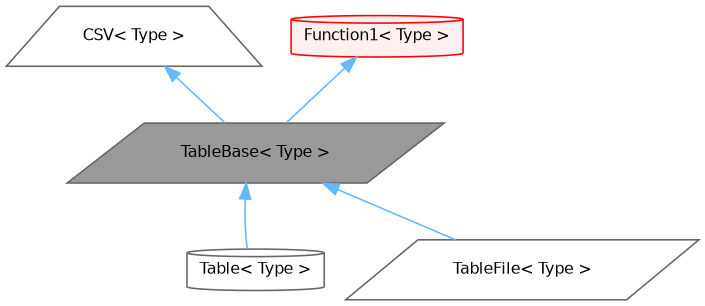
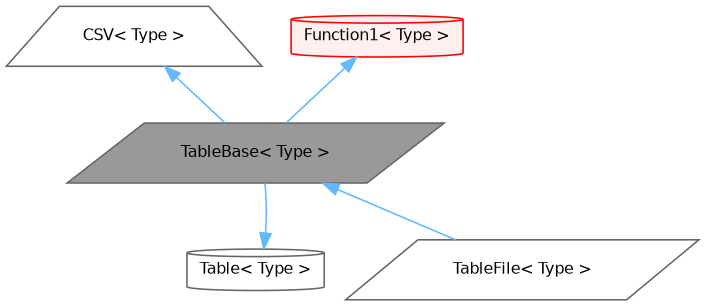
edge "Table< Type >" -> "TableBase< Type >": reversed
